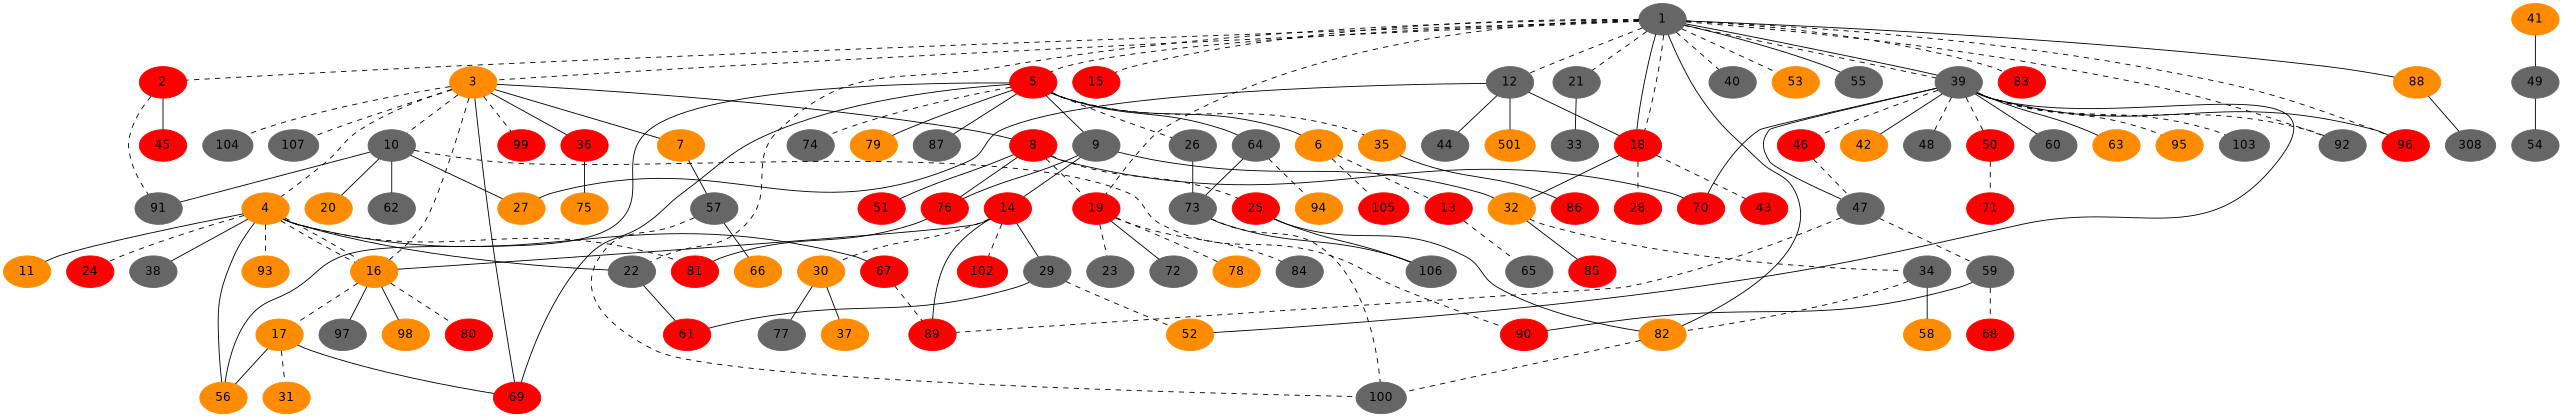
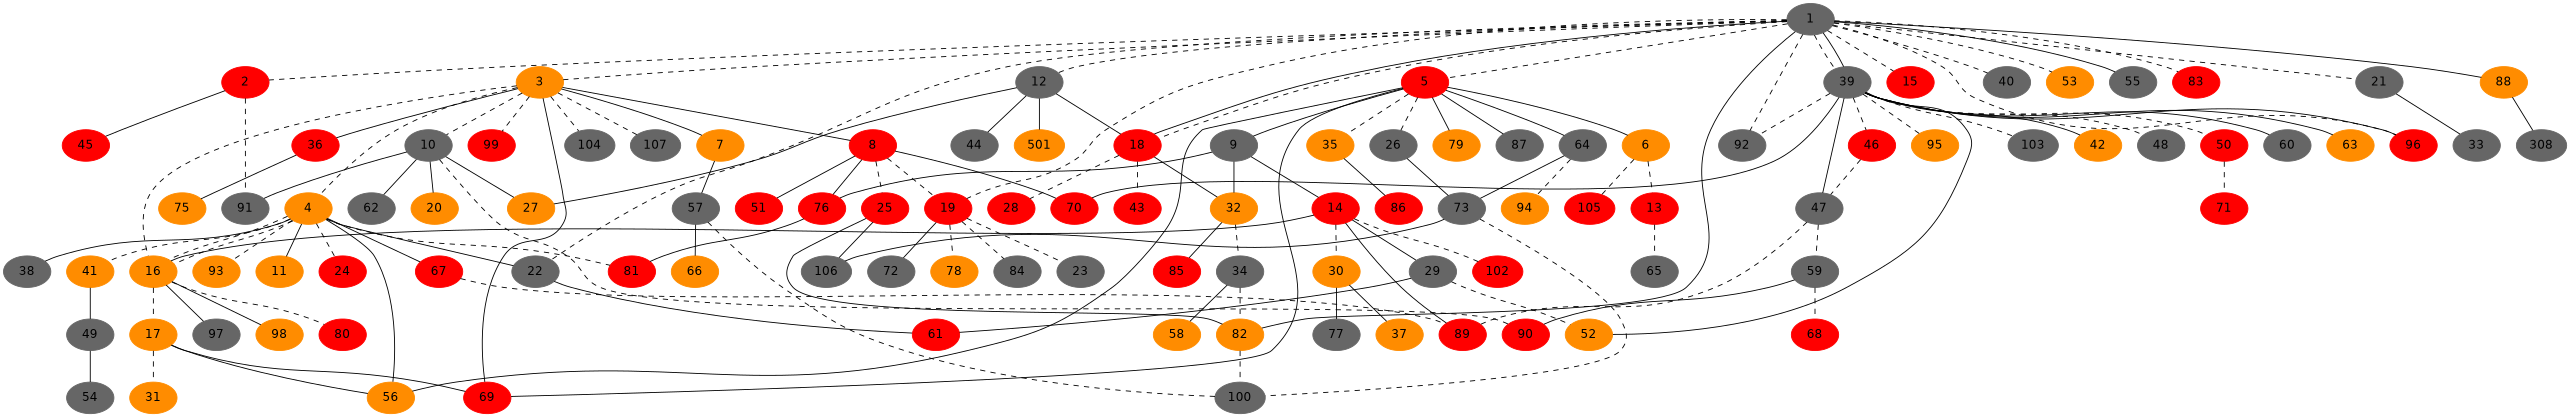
node "74": removed
edge "4" -- "41": added
